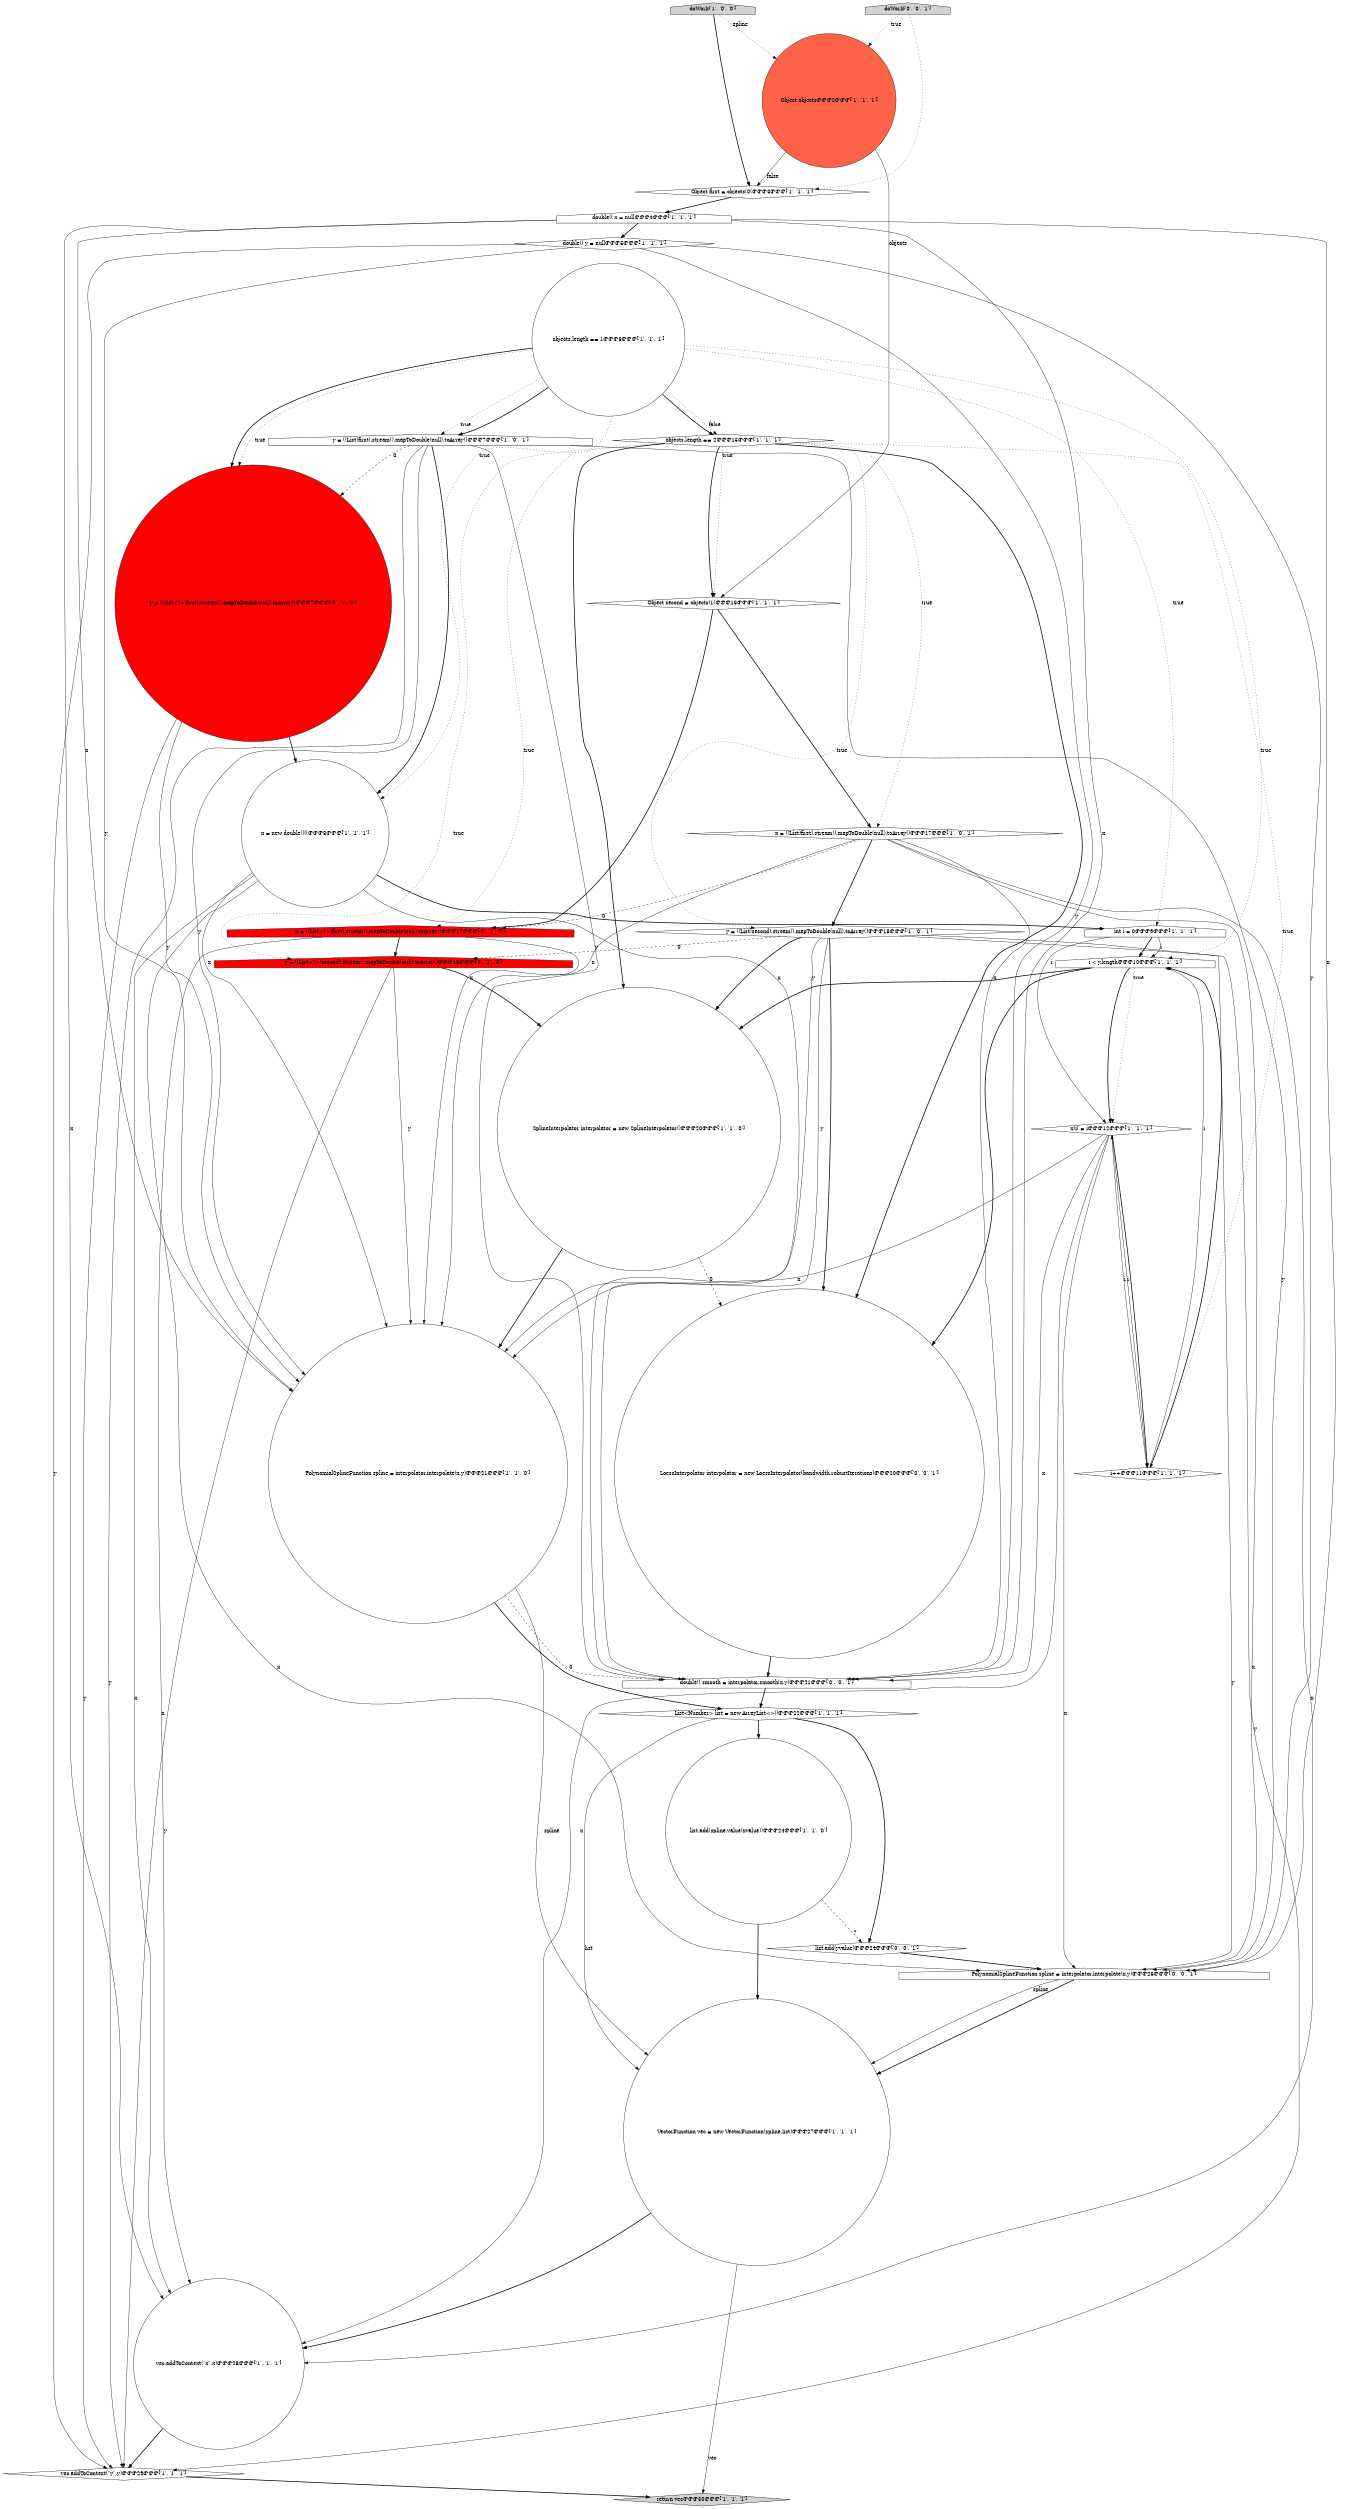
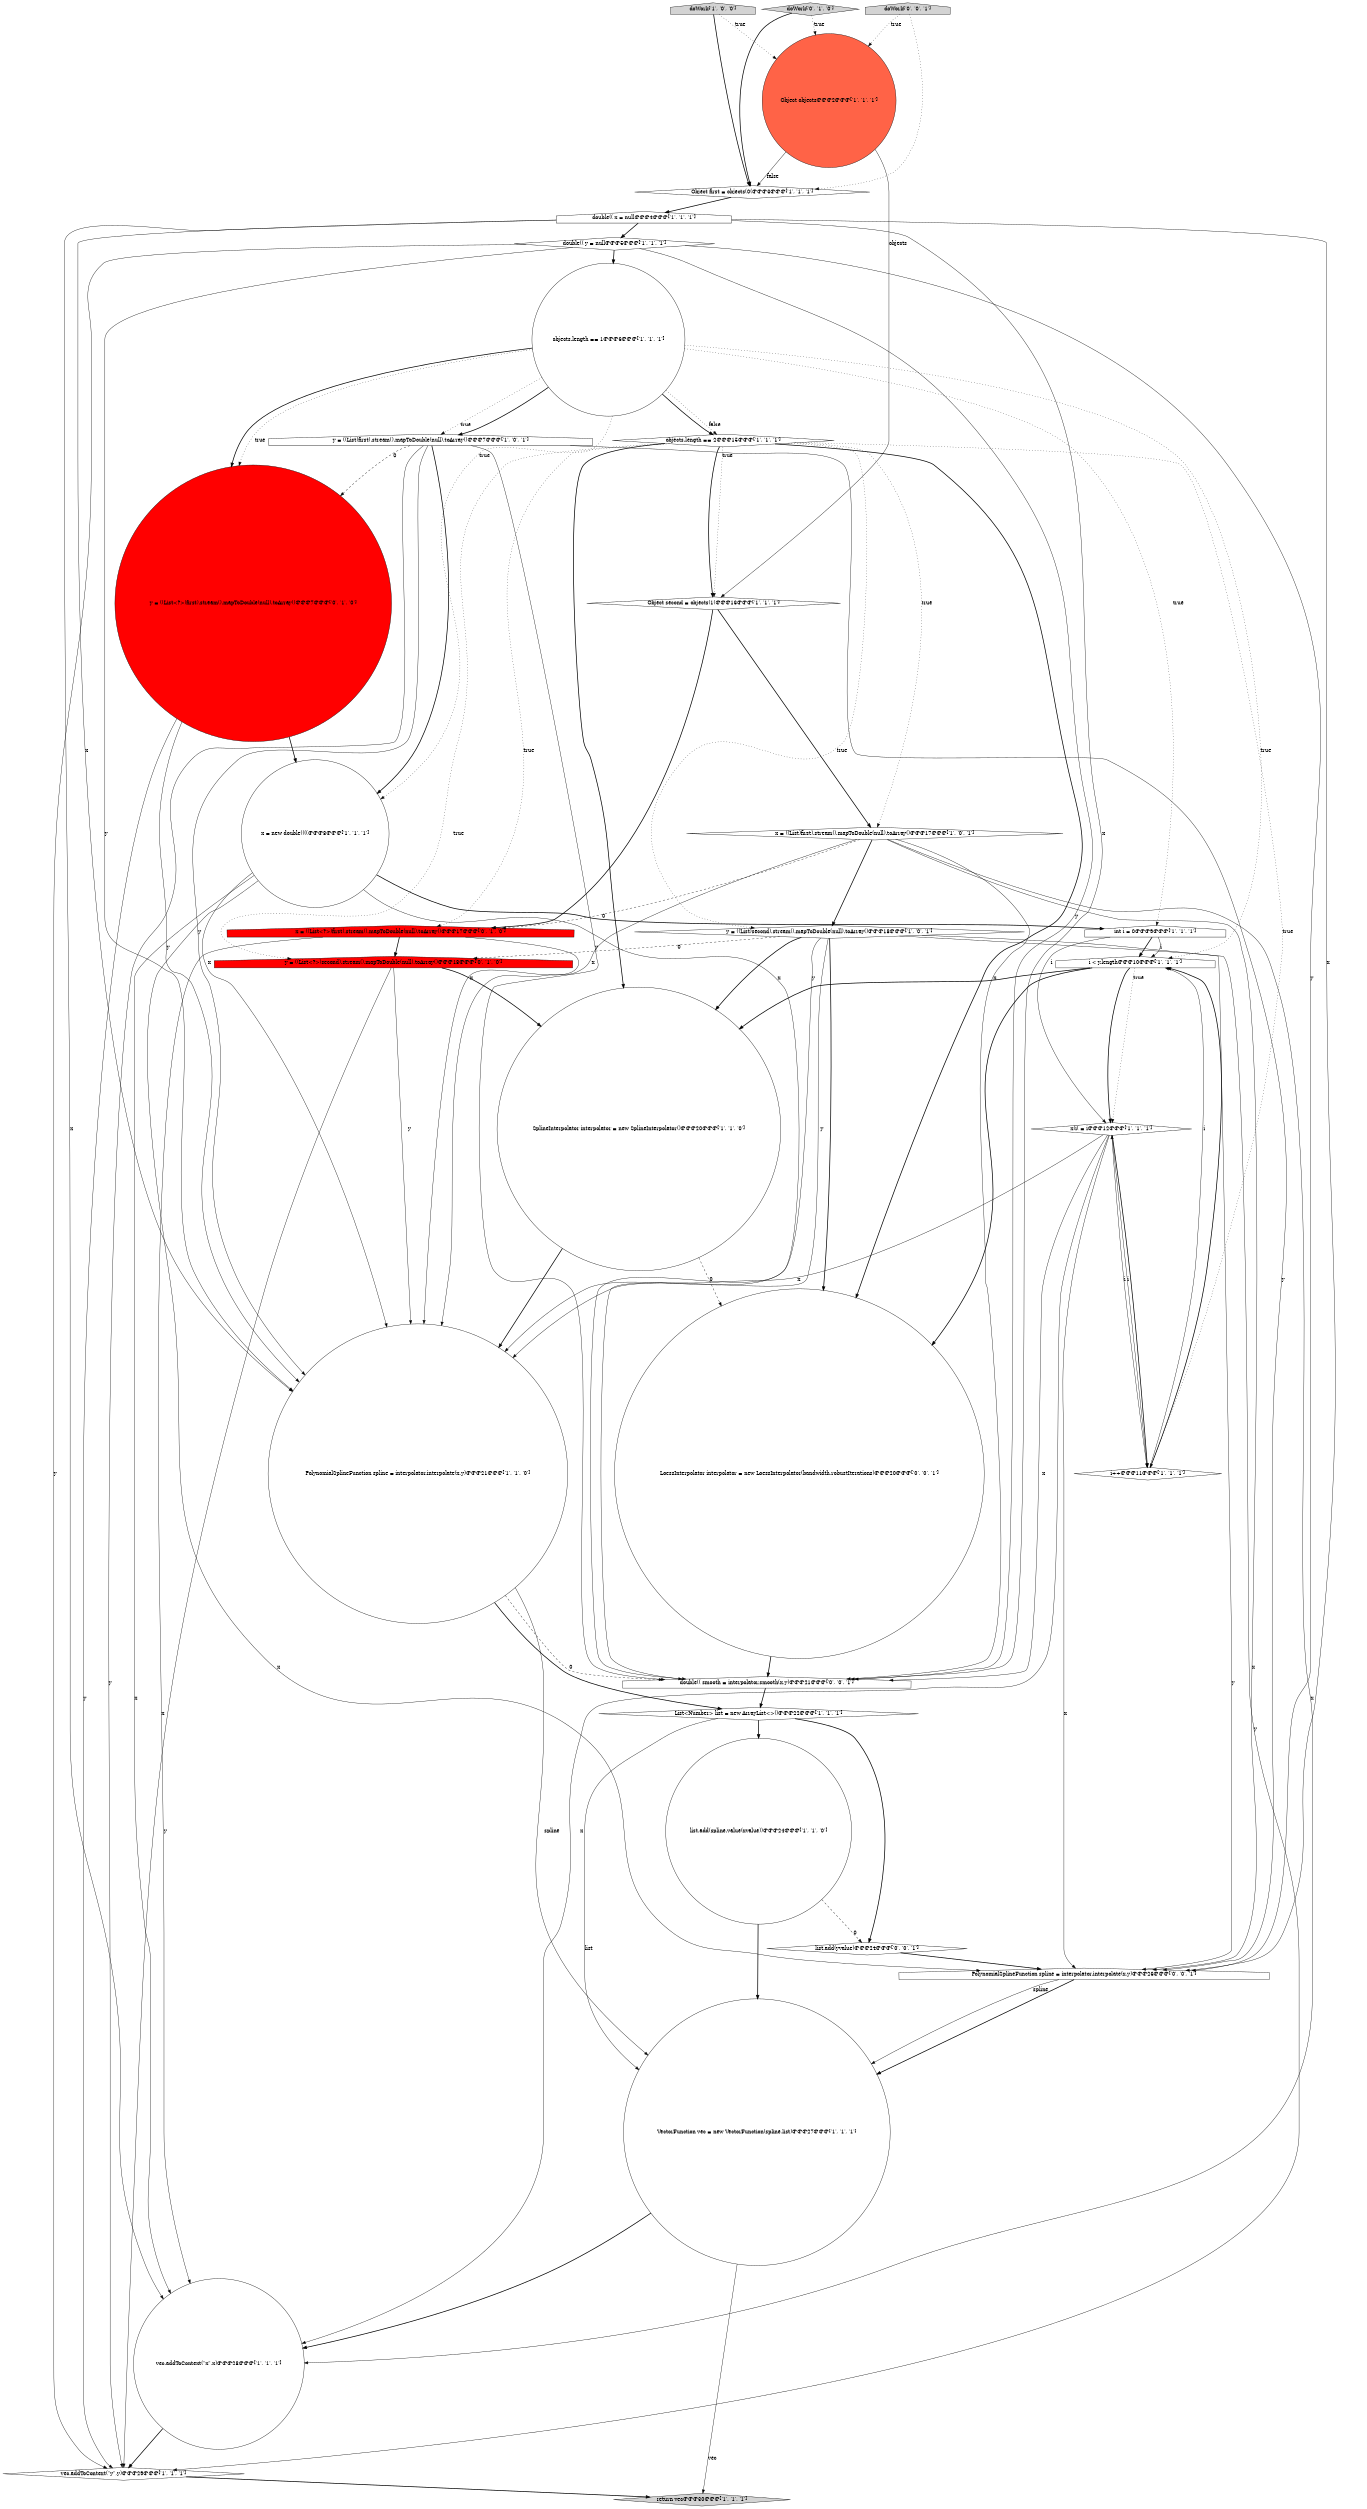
node "doWork['0', '1', '0']": added
edge "doWork['1', '0', '0']" -> "Object objects@@@2@@@['1', '1', '1']": label "spline" -> "true"
edge "double(( y = null@@@5@@@['1', '1', '1']" -> "objects.length == 1@@@6@@@['1', '1', '1']": added
edge "list.add(spline.value(xvalue))@@@24@@@['1', '1', '0']" -> "list.add(yvalue)@@@24@@@['0', '0', '1']": label "7" -> "0"
